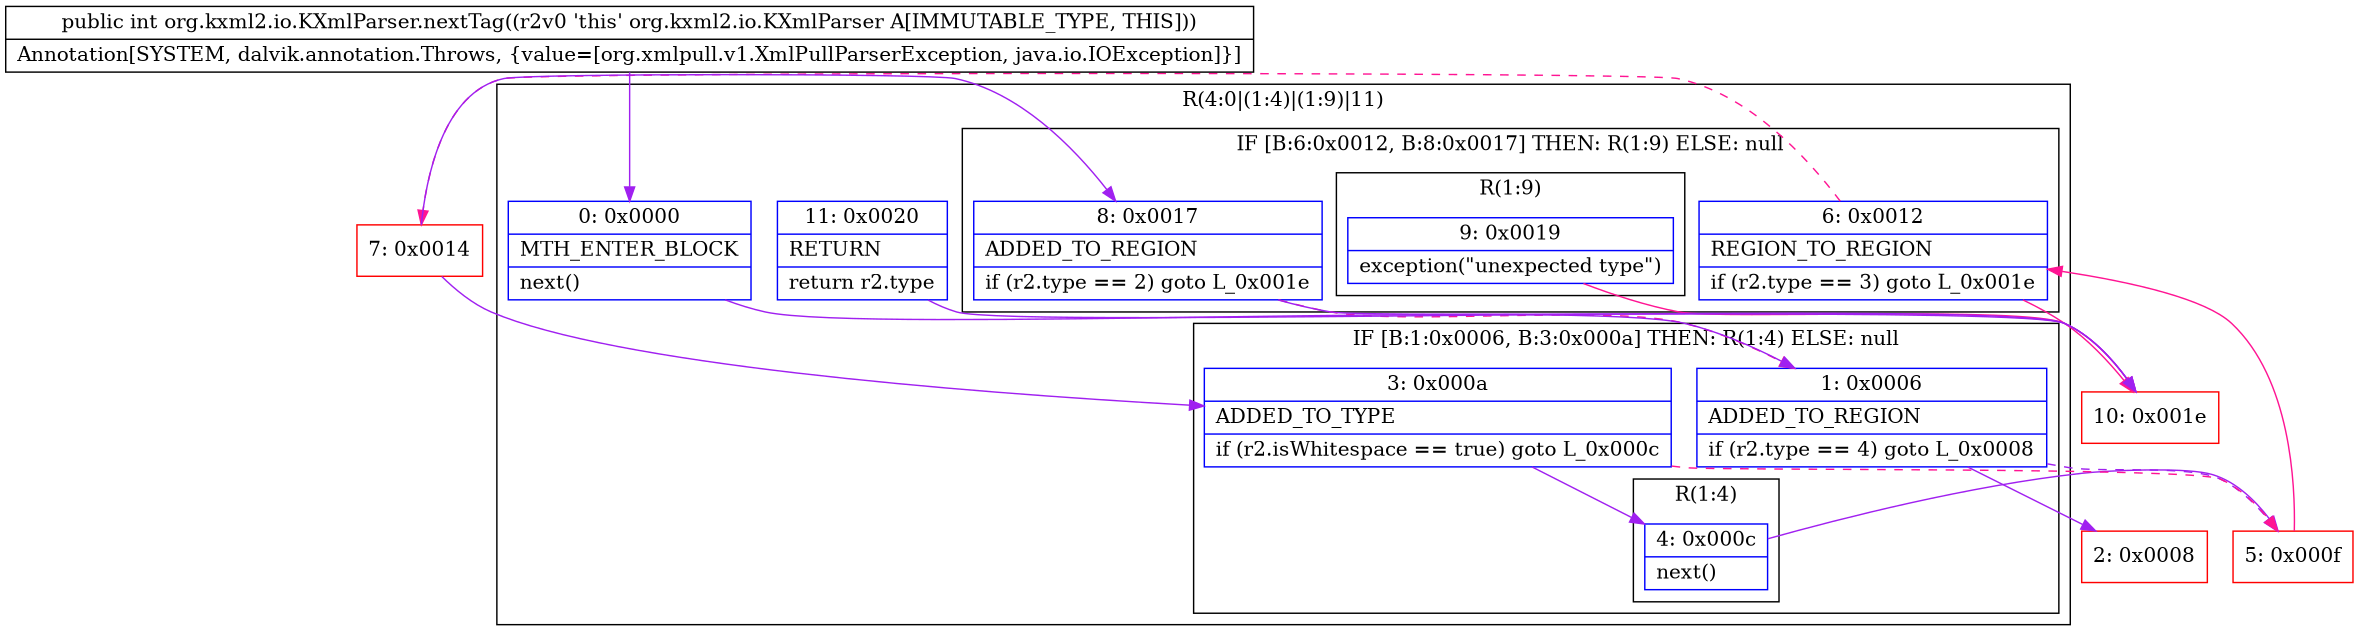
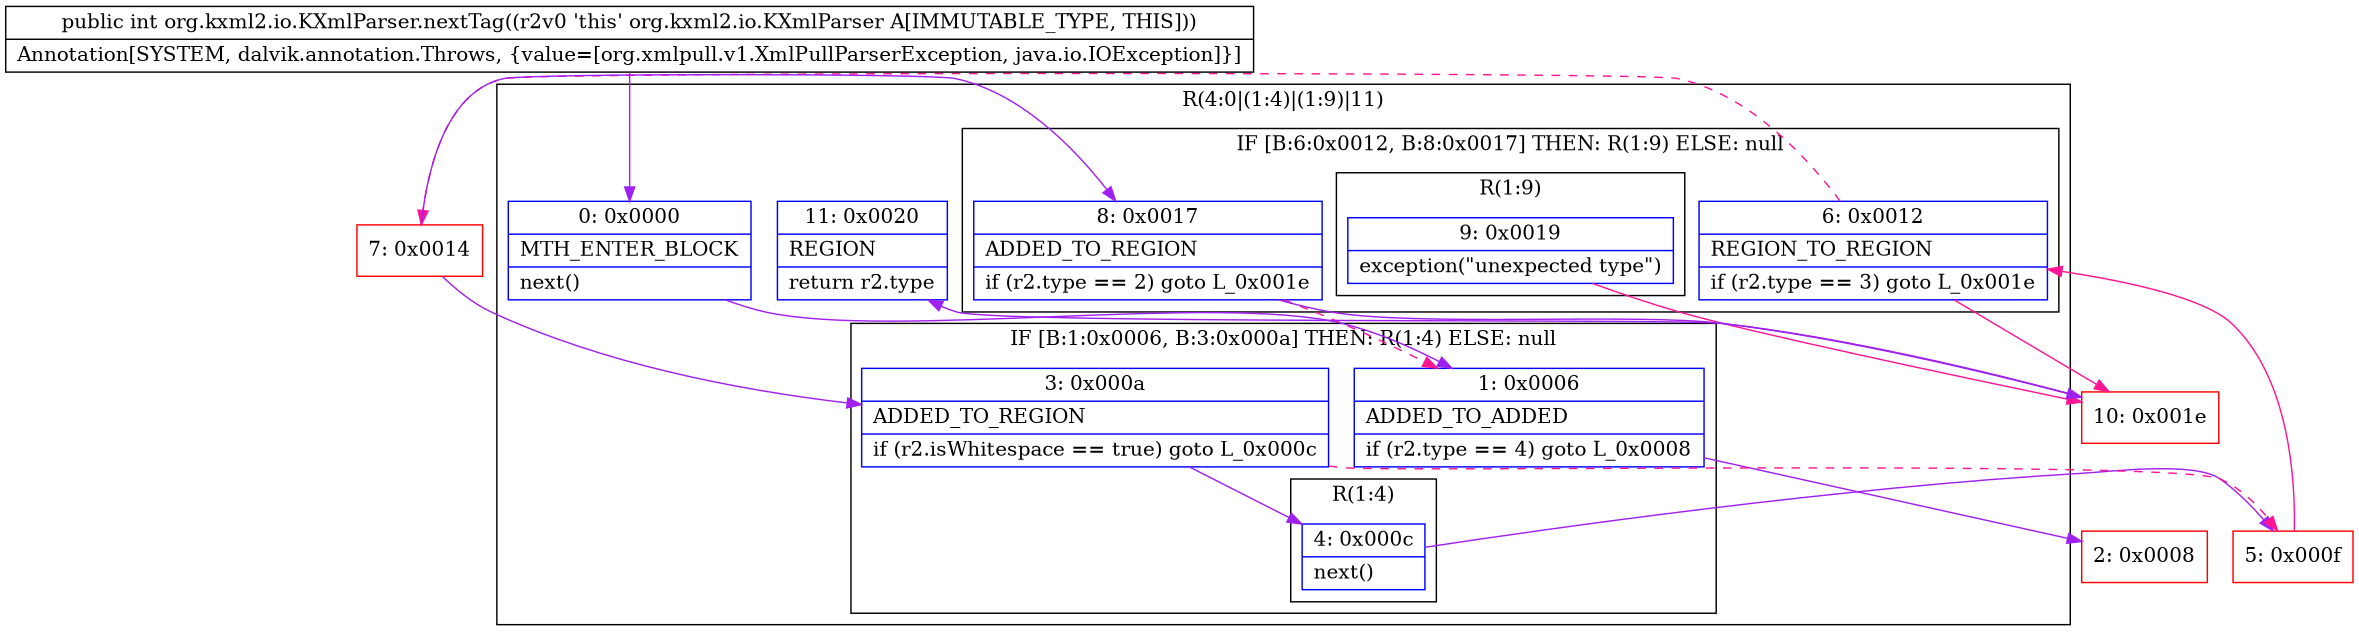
node "11: 0x0020": text "RETURN" -> "REGION"
edge "11: 0x0020" -> "10: 0x001e": reversed
node "3: 0x000a": text "ADDED_TO_TYPE" -> "ADDED_TO_REGION"
node "1: 0x0006": text "ADDED_TO_REGION" -> "ADDED_TO_ADDED"
edge "1: 0x0006" -> "5: 0x000f": removed
